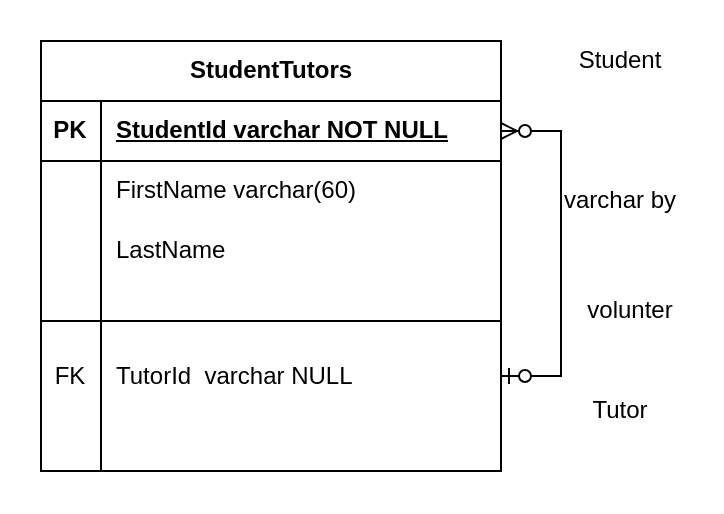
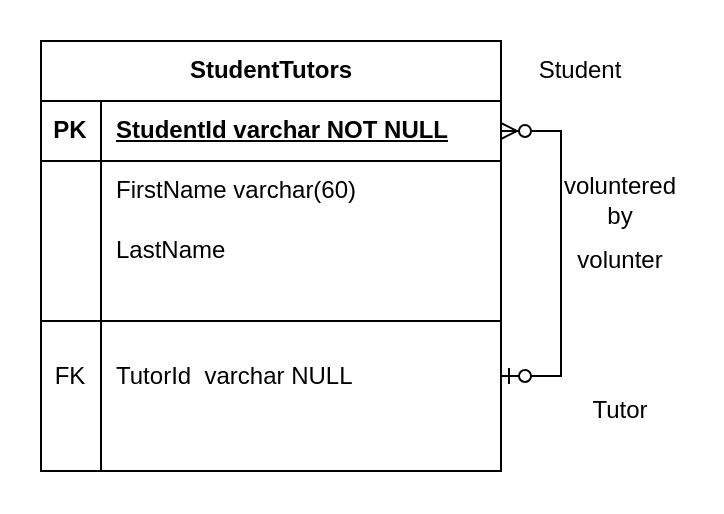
node "Student": moved (621, 61) -> (581, 71)
node "varchar by": label "varchar by" -> "voluntered by"
node "volunter": moved (631, 311) -> (621, 261)
